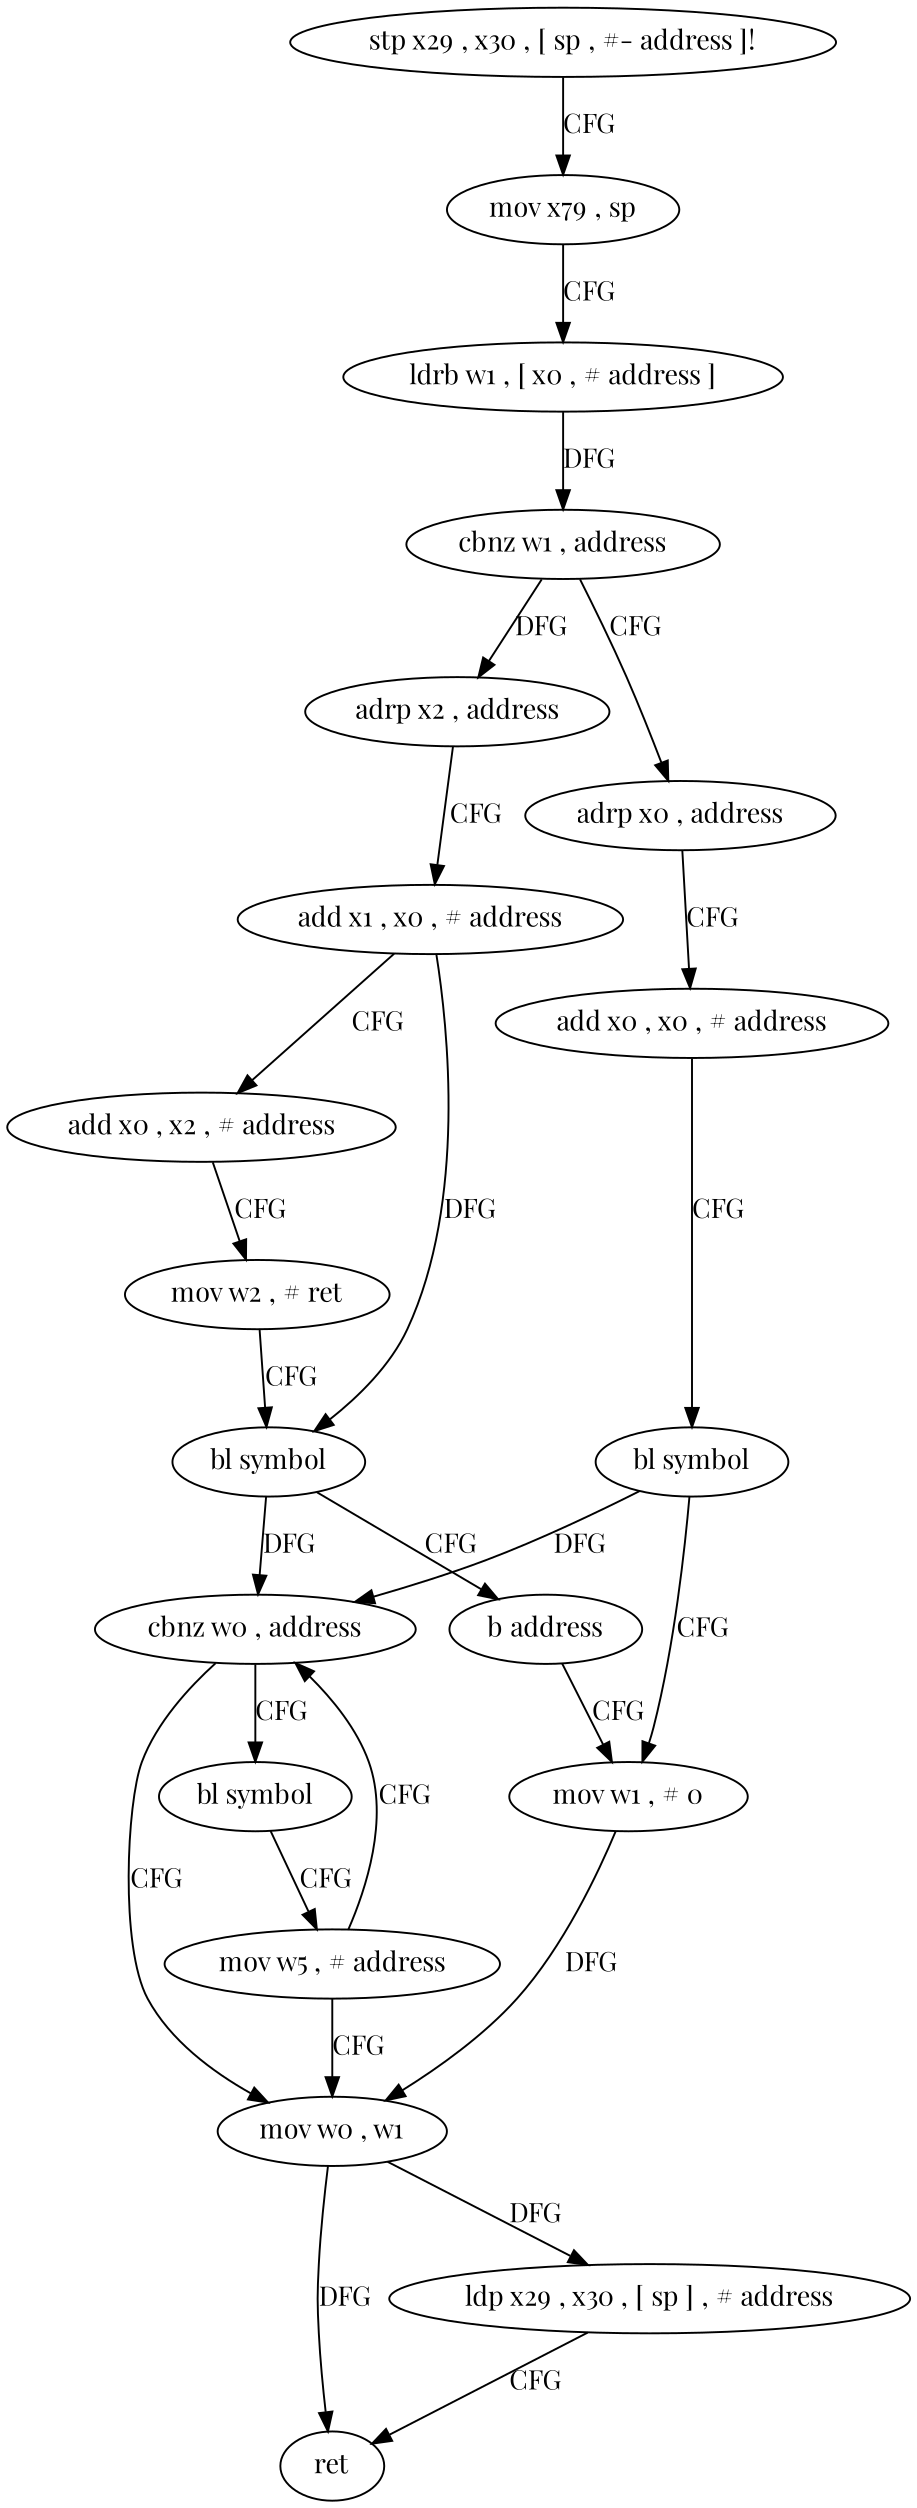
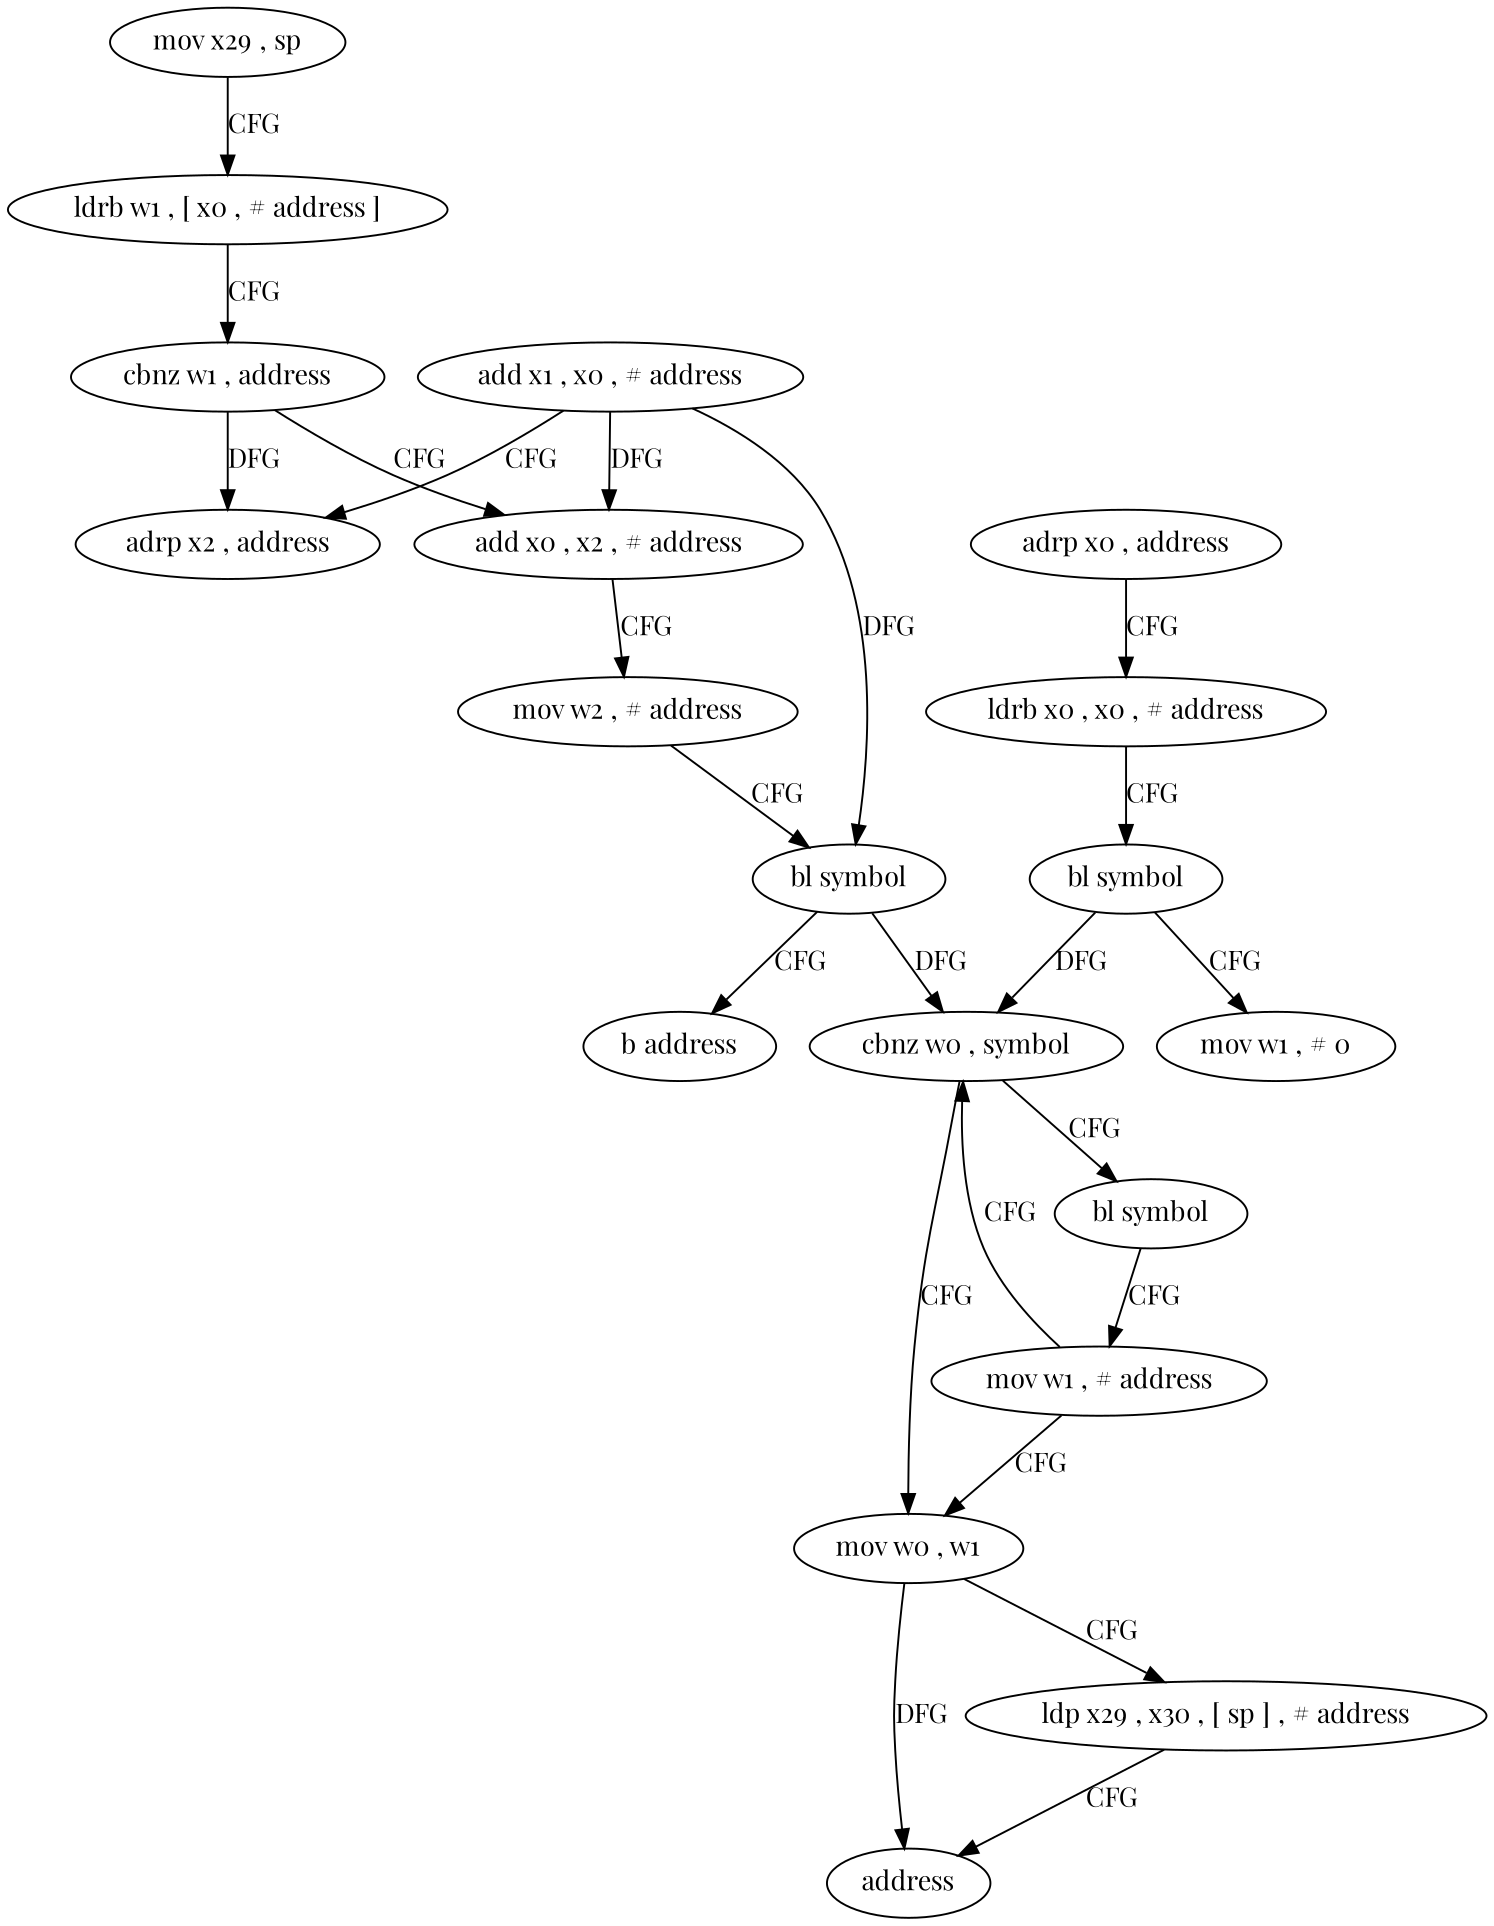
node "stp x29 , x30 , [ sp , #- address ]!": removed
node "mov x79 , sp": label "mov x79 , sp" -> "mov x29 , sp"
edge "ldrb w1 , [ x0 , # address ]" -> "cbnz w1 , address": label "DFG" -> "CFG"
edge "cbnz w1 , address" -> "adrp x0 , address": now "cbnz w1 , address" -> "add x0 , x2 , # address"
edge "adrp x2 , address" -> "add x1 , x0 , # address": reversed
edge "add x1 , x0 , # address" -> "add x0 , x2 , # address": label "CFG" -> "DFG"
node "add x0 , x0 , # address": label "add x0 , x0 , # address" -> "ldrb x0 , x0 , # address"
node "mov w2 , # ret": label "mov w2 , # ret" -> "mov w2 , # address"
node "cbnz w0 , address": label "cbnz w0 , address" -> "cbnz w0 , symbol"
edge "b address" -> "mov w1 , # 0": removed, label "CFG"
node "mov w5 , # address": label "mov w5 , # address" -> "mov w1 , # address"
edge "mov w1 , # 0" -> "mov w0 , w1": removed, label "DFG"
edge "mov w0 , w1" -> "ldp x29 , x30 , [ sp ] , # address": label "DFG" -> "CFG"
node "ret": label "ret" -> "address"
